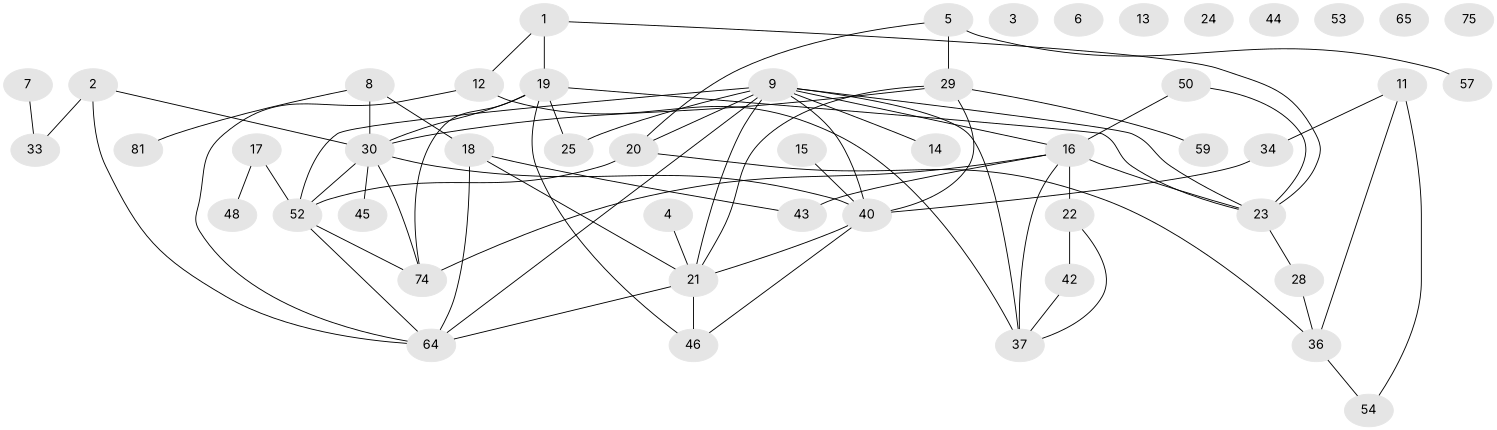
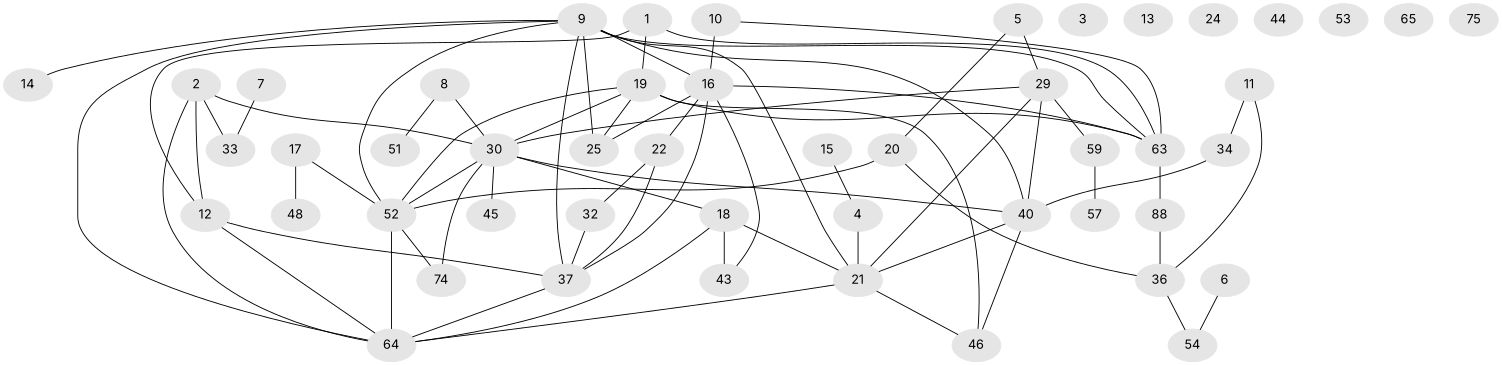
edge "5" -- "57": now "59" -- "57"
node "50": label "50" -> "10"
edge "8" -- "18": now "30" -- "18"
edge "9" -- "20": removed
edge "19" -- "74": now "19" -- "52"
node "81": label "81" -> "51"
edge "2" -- "12": added
edge "16" -- "74": now "16" -- "25"
edge "15" -- "40": now "15" -- "4"
node "23": label "23" -> "63"
edge "11" -- "54": now "6" -- "54"
node "42": label "42" -> "32"
node "28": label "28" -> "88"
edge "37" -- "64": added
